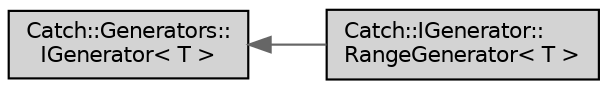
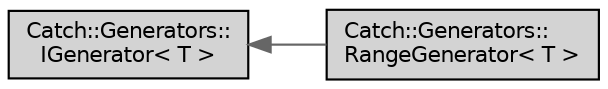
node "Catch::IGenerator:: RangeGenerator< T >": label "Catch::IGenerator:: RangeGenerator< T >" -> "Catch::Generators:: RangeGenerator< T >"
